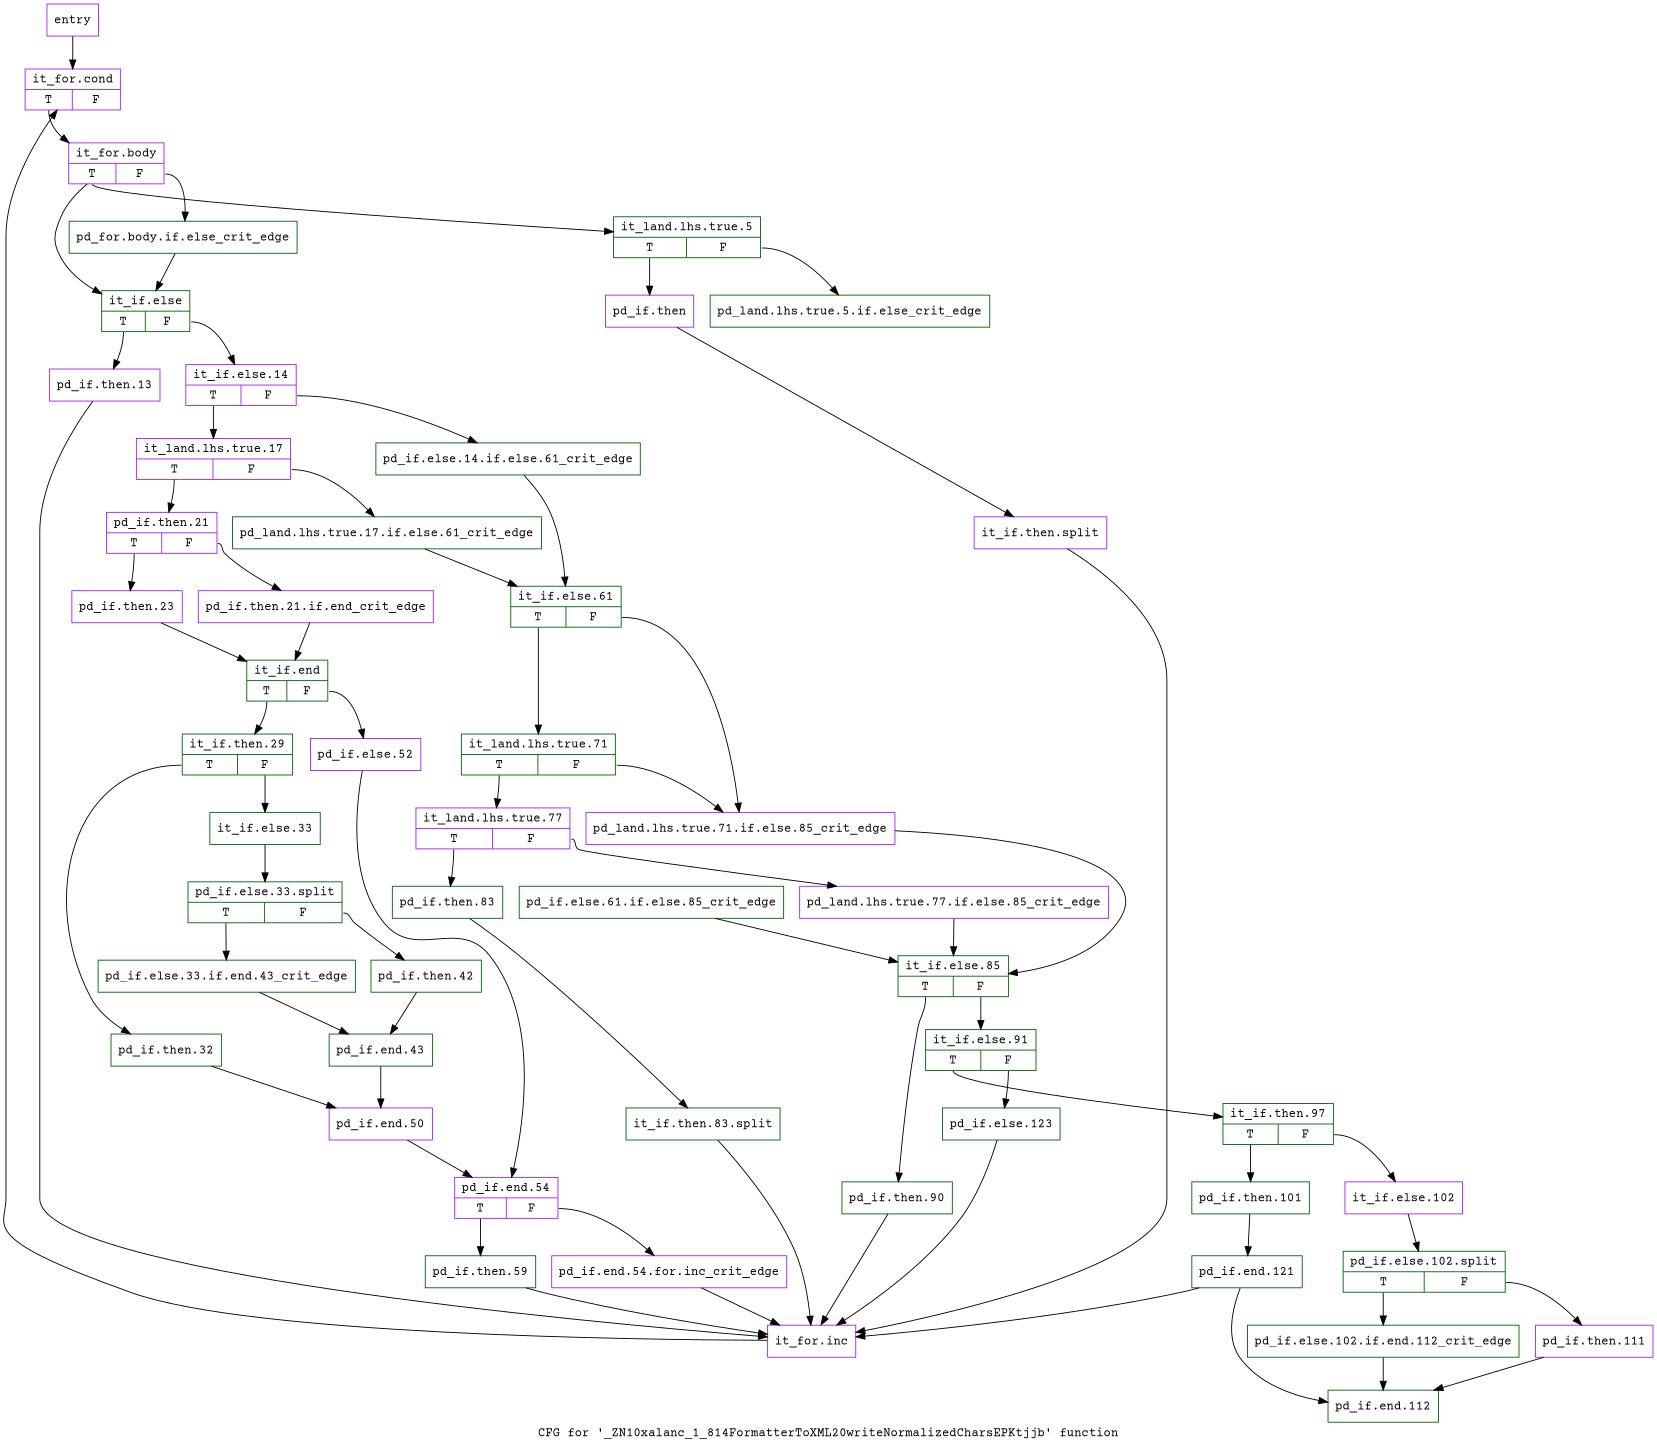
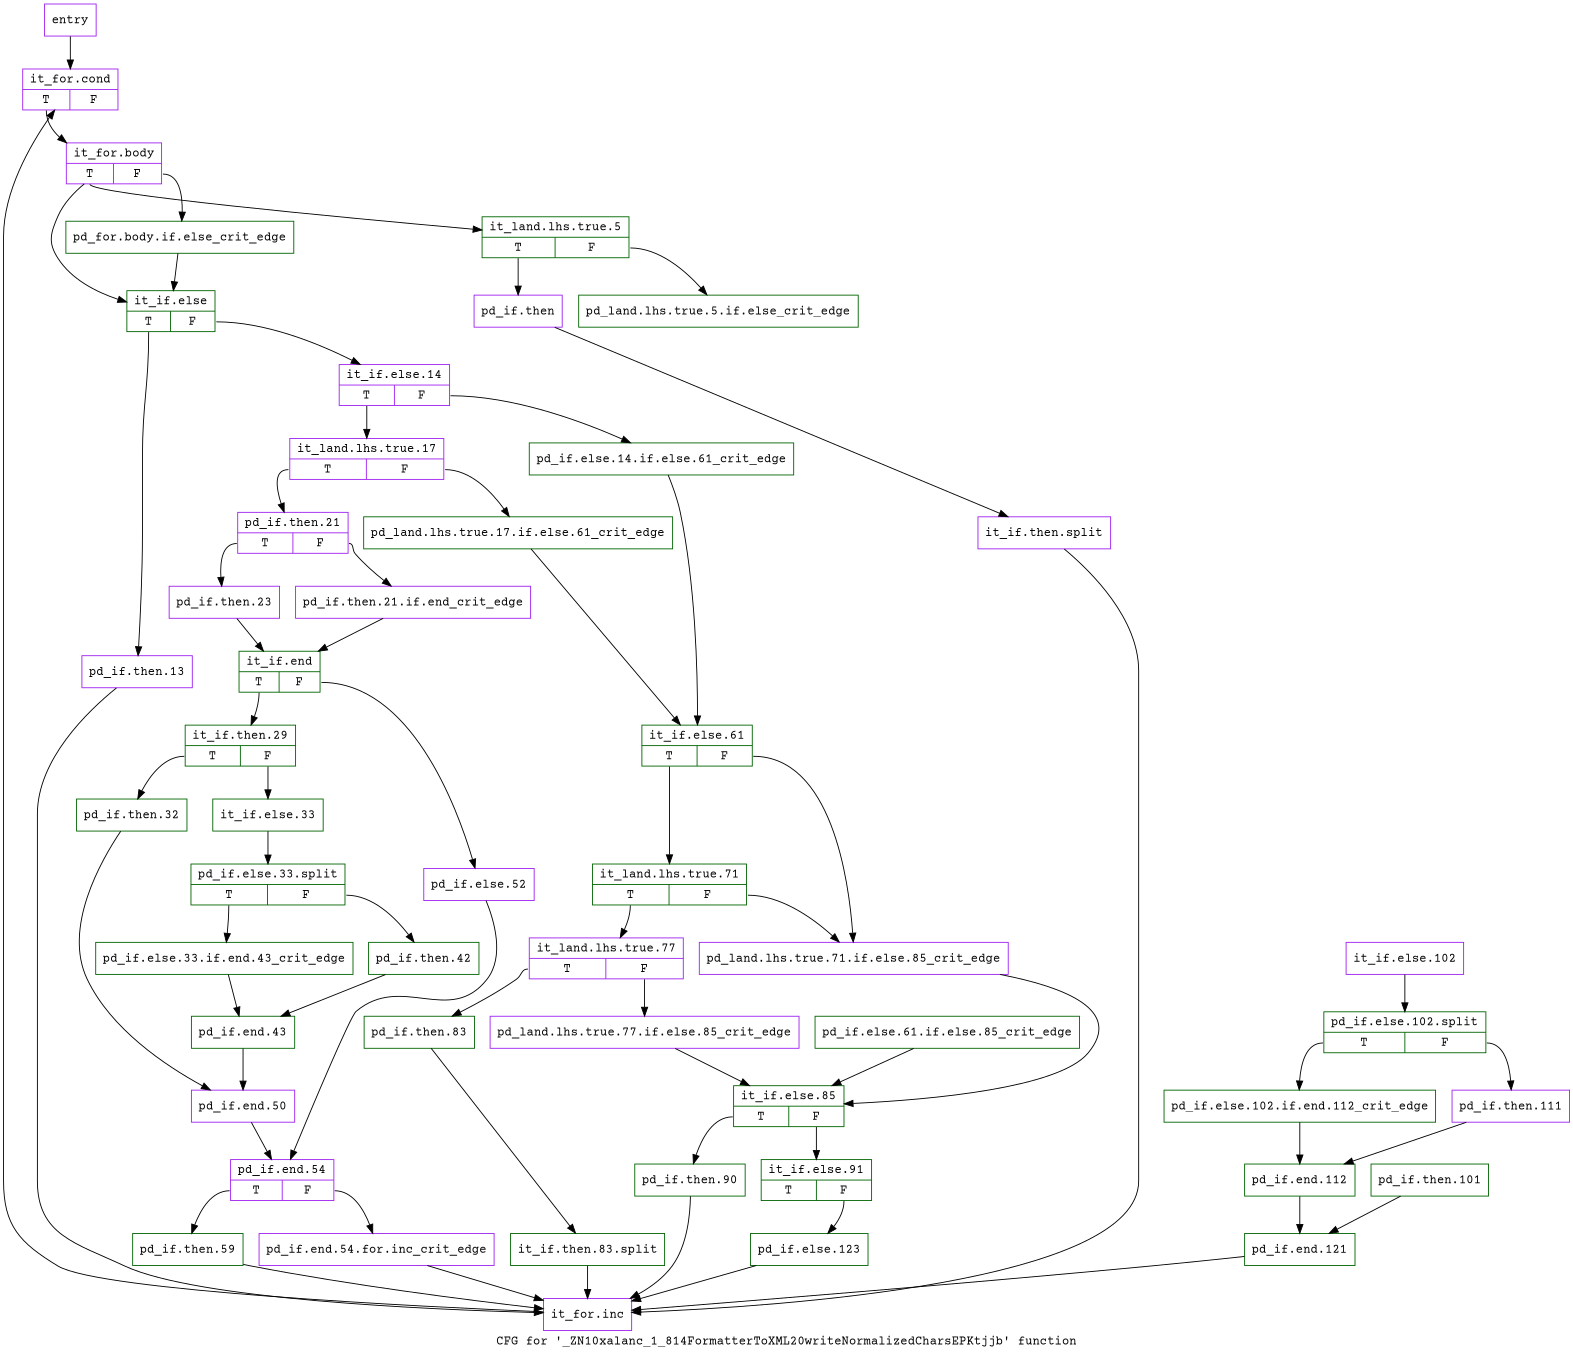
node "it_if.then.97": removed
edge "pd_if.end.121" -> "pd_if.end.112": reversed
